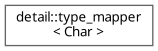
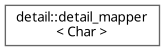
node "detail::type_mapper < Char >": label "detail::type_mapper < Char >" -> "detail::detail_mapper < Char >"
